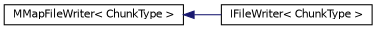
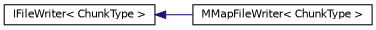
edge "IFileWriter< ChunkType >" -> "MMapFileWriter< ChunkType >": reversed
